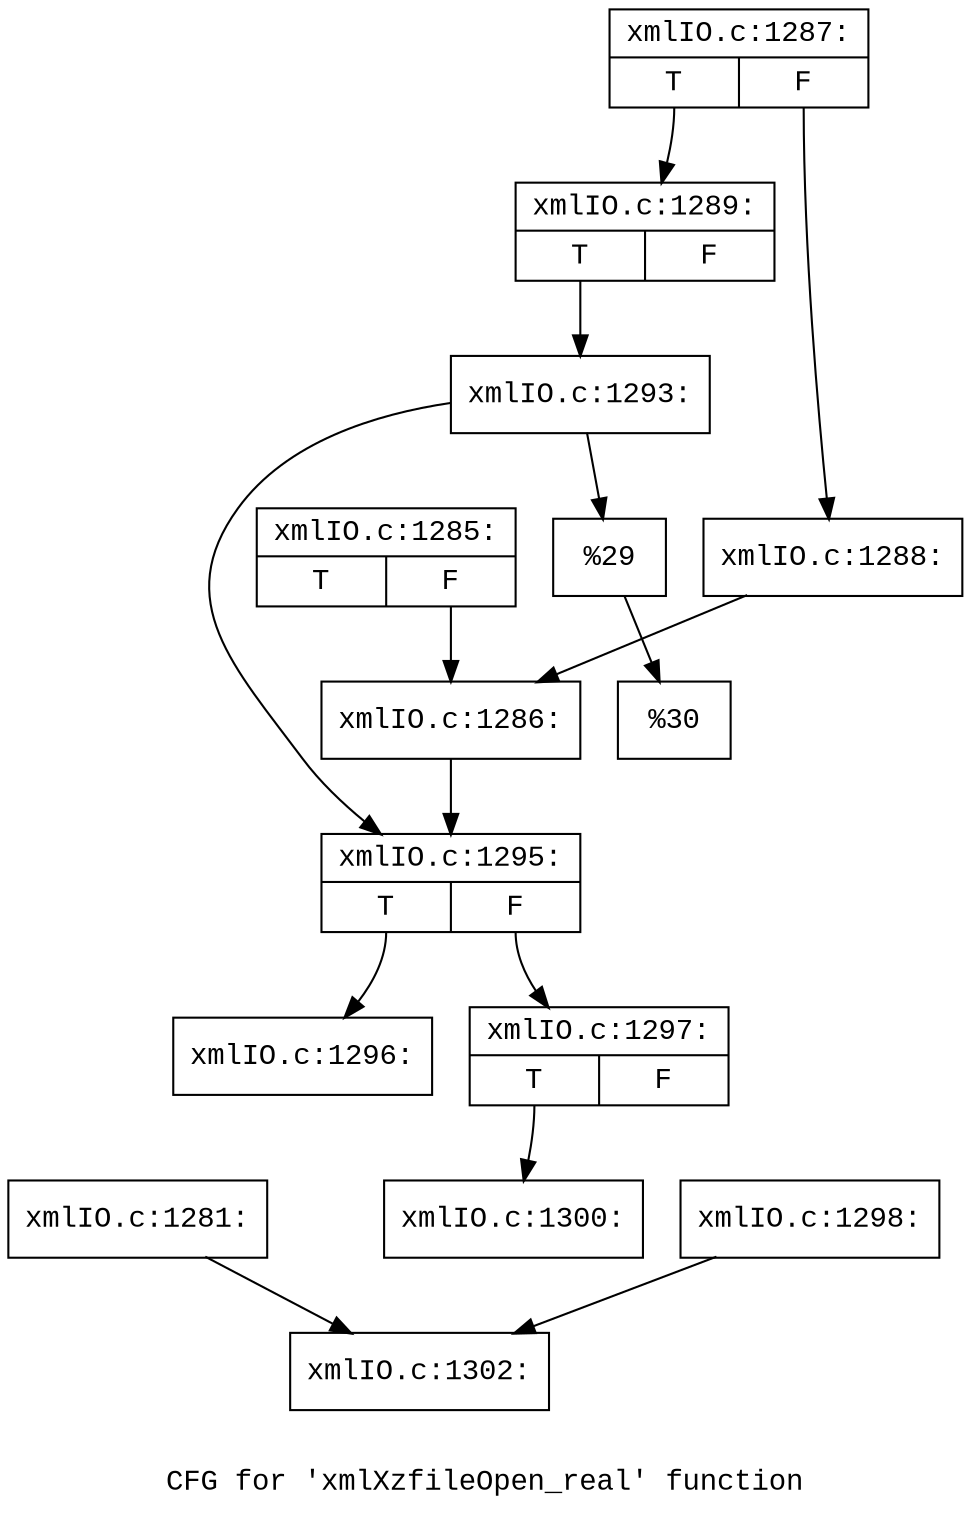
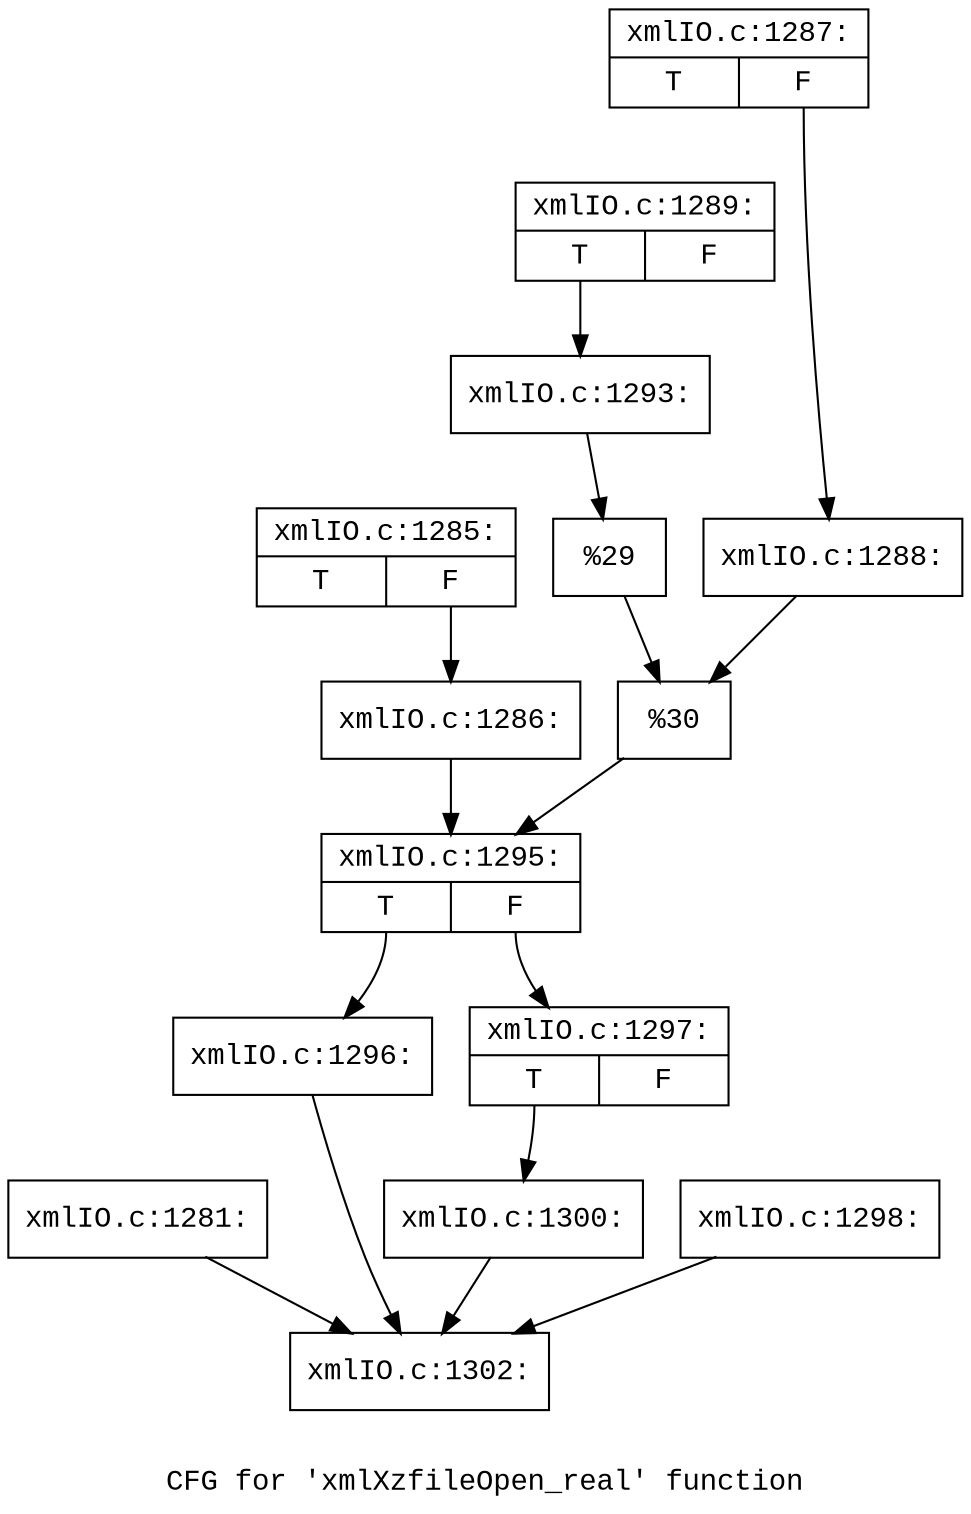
edge "xmlIO.c:1287:" -> "xmlIO.c:1289:": removed
edge "xmlIO.c:1293:" -> "xmlIO.c:1295:": now "%30" -> "xmlIO.c:1295:"
edge "xmlIO.c:1288:" -> "xmlIO.c:1286:": now "xmlIO.c:1288:" -> "%30"
edge "xmlIO.c:1296:" -> "xmlIO.c:1302:": added
edge "xmlIO.c:1300:" -> "xmlIO.c:1302:": added
